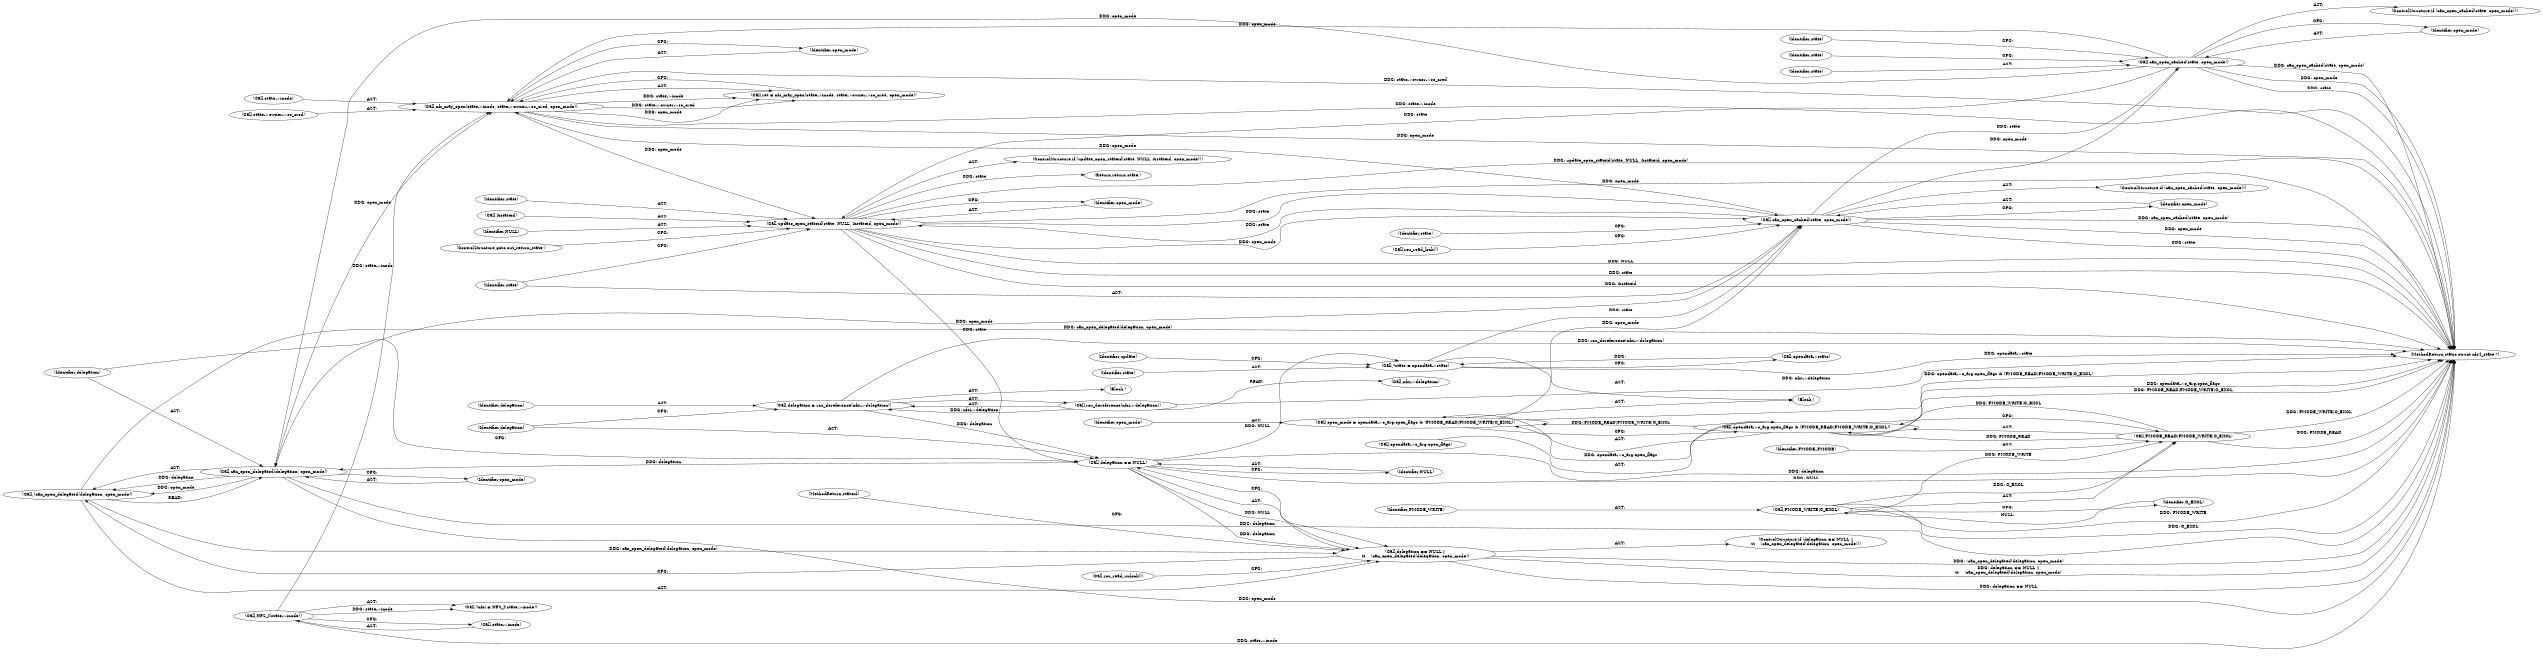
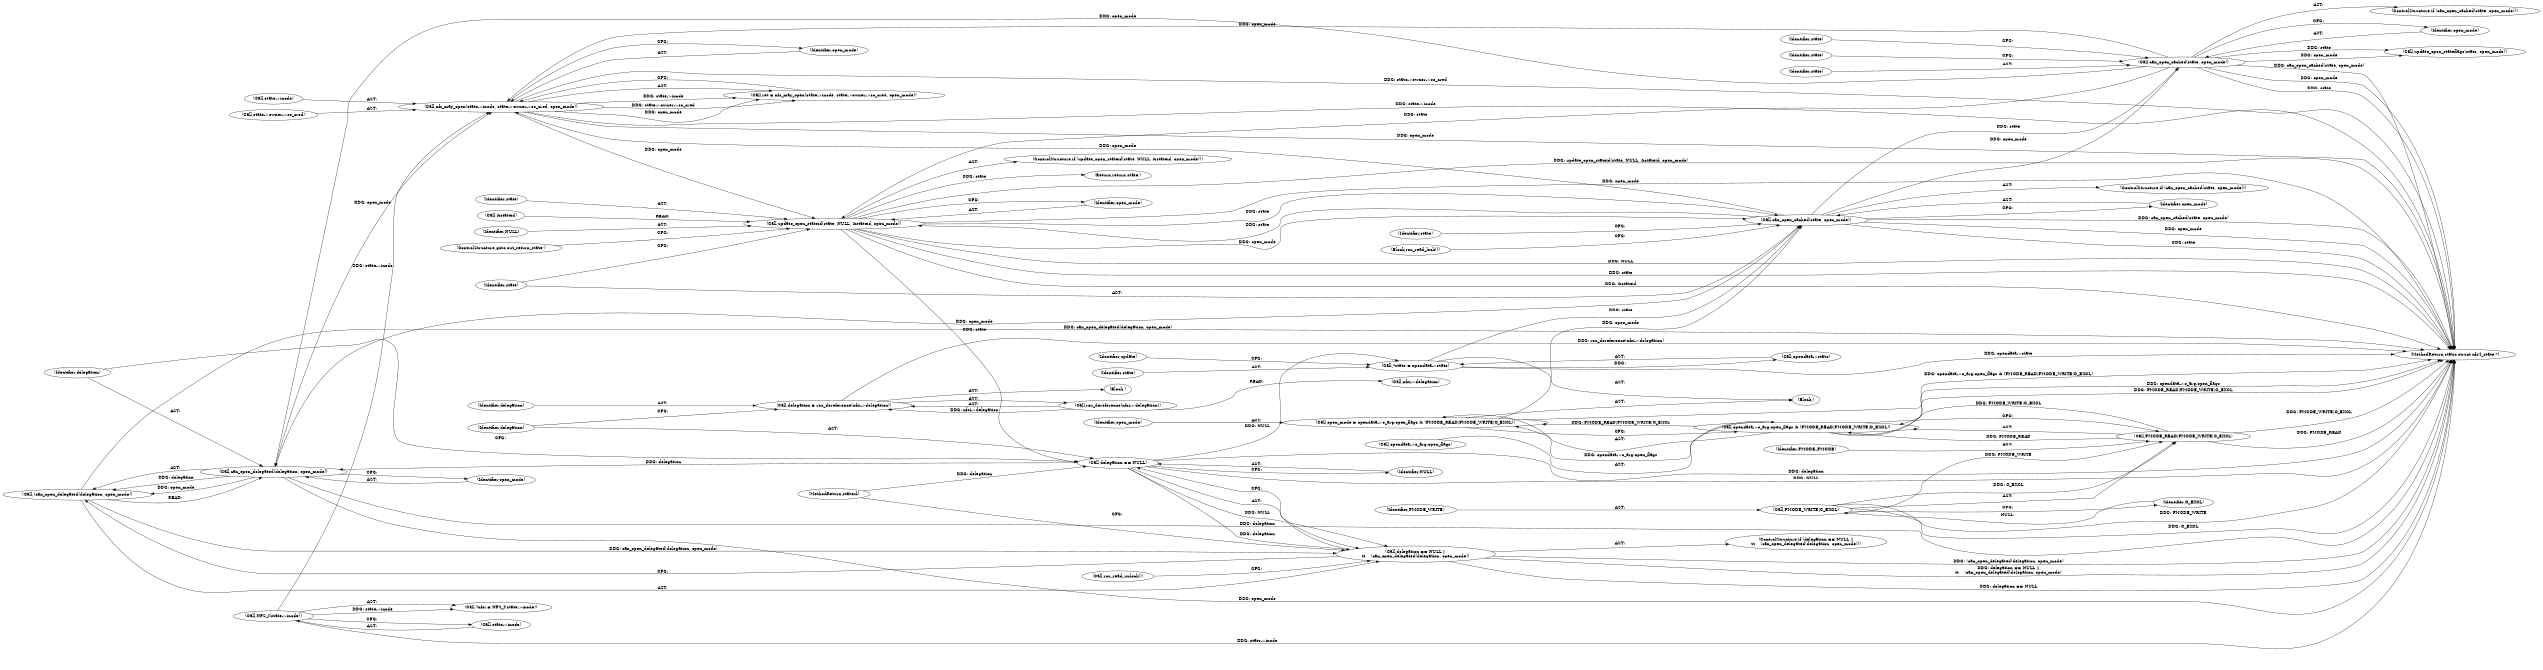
node "(Call,update_open_stateflags(state, open_mode))": added
edge "(Call,&stateid)" -> "(Call,update_open_stateid(state, NULL, &stateid, open_mode))": label "AST: " -> "READ: "
node "(Call,rcu_read_lock())": label "(Call,rcu_read_lock())" -> "(Block,rcu_read_lock())"
edge "(Call,opendata->state)" -> "(Call,*state = opendata->state)": label "DDG: " -> "AST: "
edge "(Call,*state = opendata->state)" -> "(Call,opendata->state)": label "CFG: " -> "DDG: "
edge "(Call,rcu_dereference(nfsi->delegation))" -> "(MethodReturn,static struct nfs4_state *)": removed, label "DDG: nfsi->delegation"
edge "(Call,delegation = rcu_dereference(nfsi->delegation))" -> "(Call,delegation == NULL)": now "(MethodReturn,stateid)" -> "(Call,delegation == NULL)"
